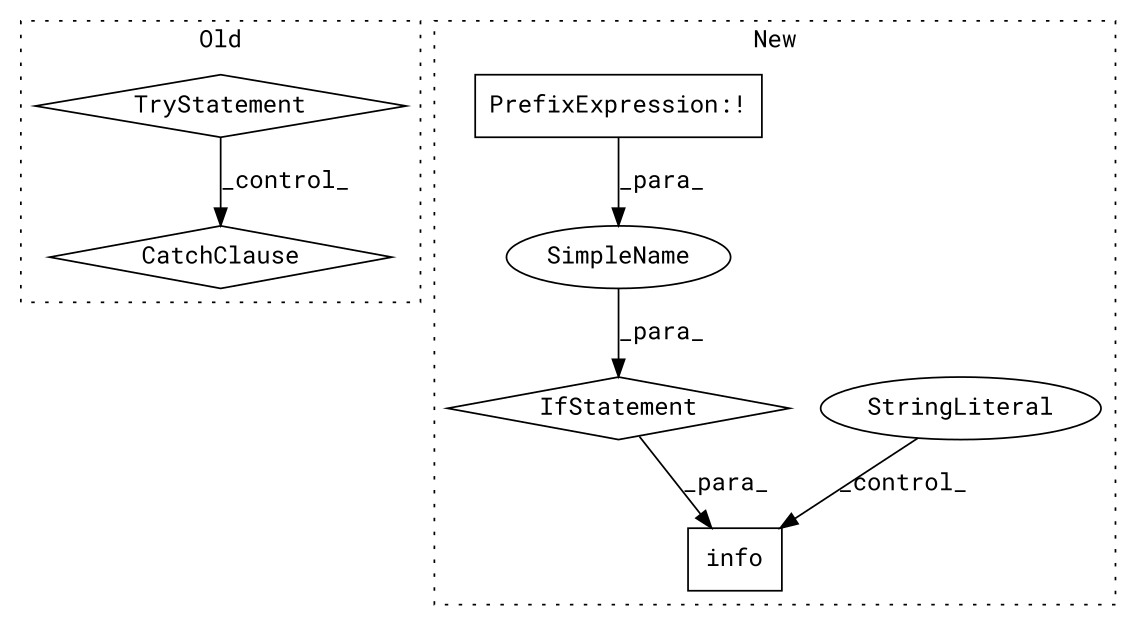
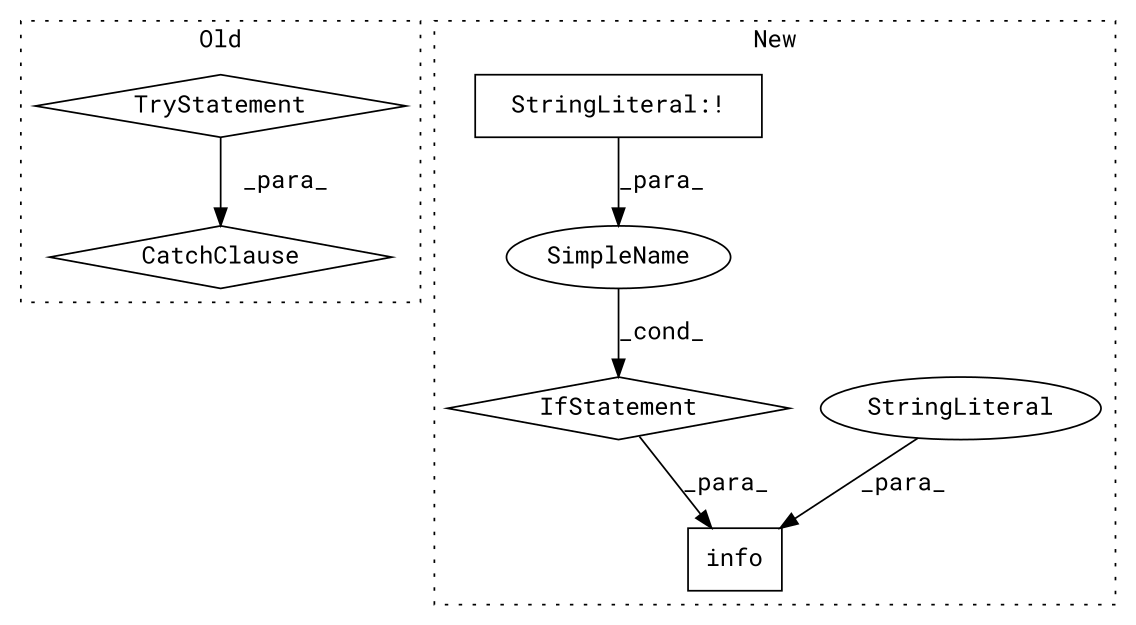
node "PrefixExpression:!": label "PrefixExpression:!" -> "StringLiteral:!"
edge "TryStatement" -> "CatchClause": label "_control_" -> "_para_"
edge "SimpleName" -> "IfStatement": label "_para_" -> "_cond_"
edge "StringLiteral" -> "info": label "_control_" -> "_para_"
